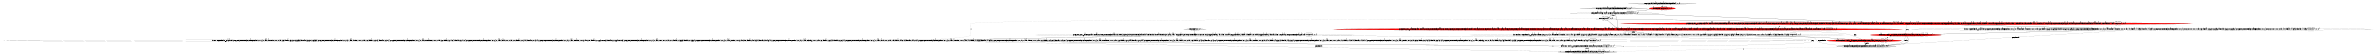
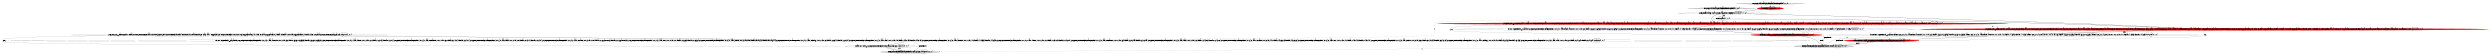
node "testGroupBy['0', '0', '1']": removed
